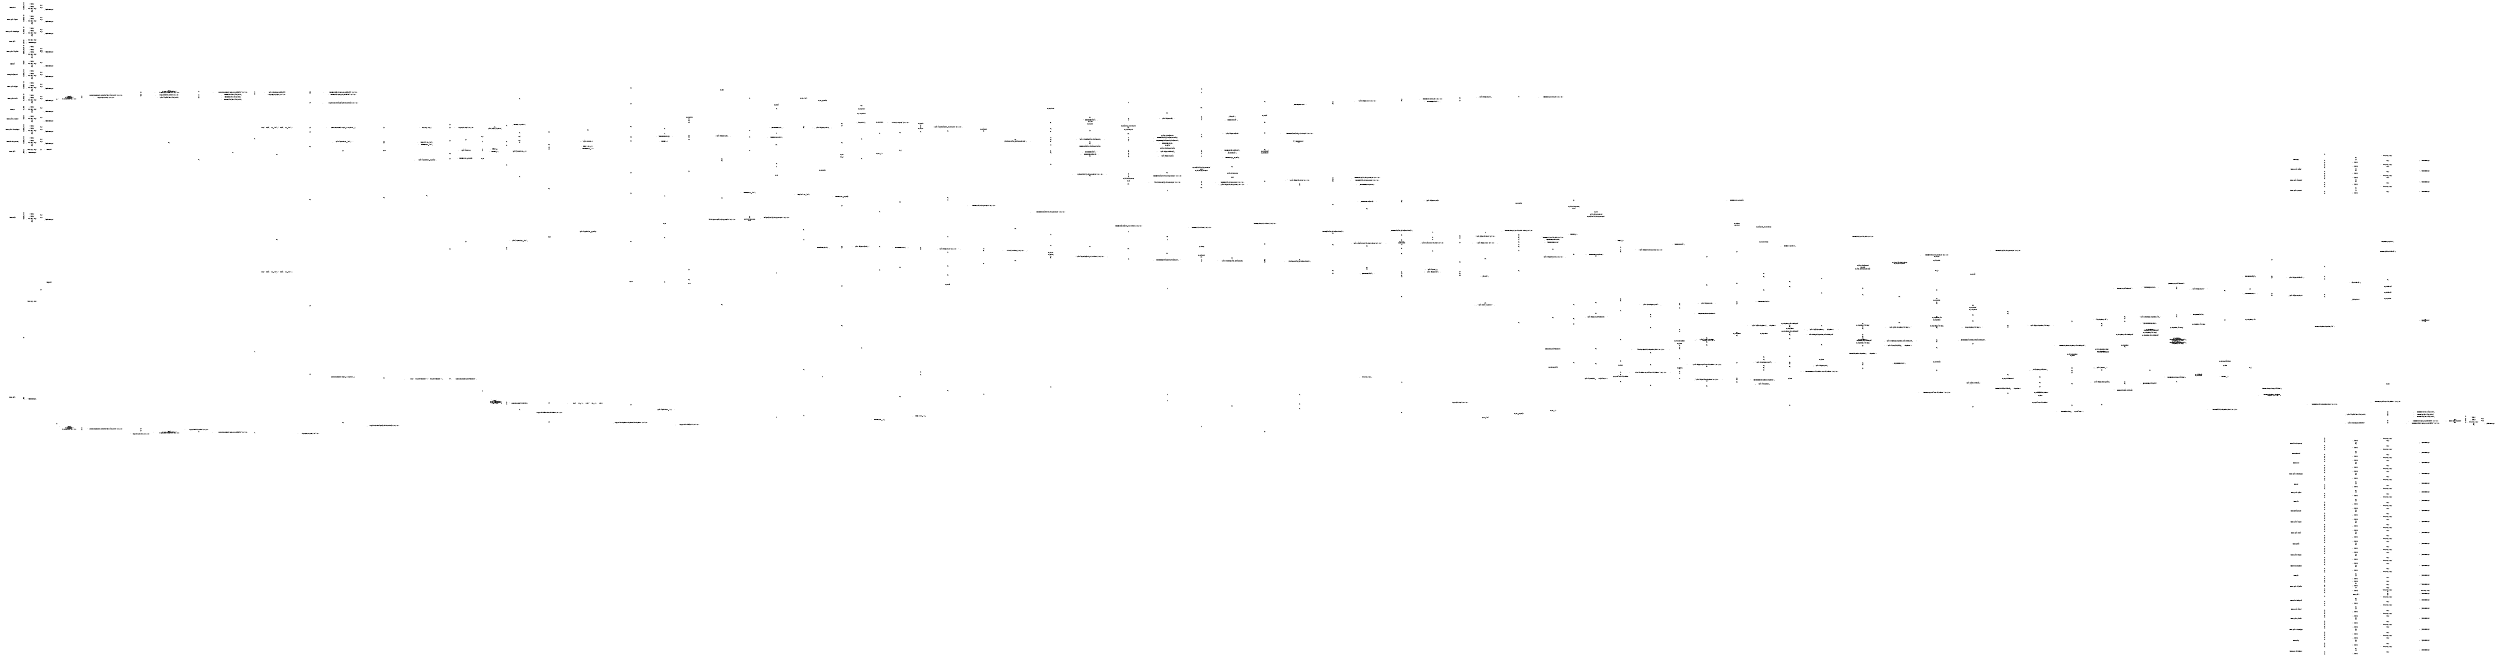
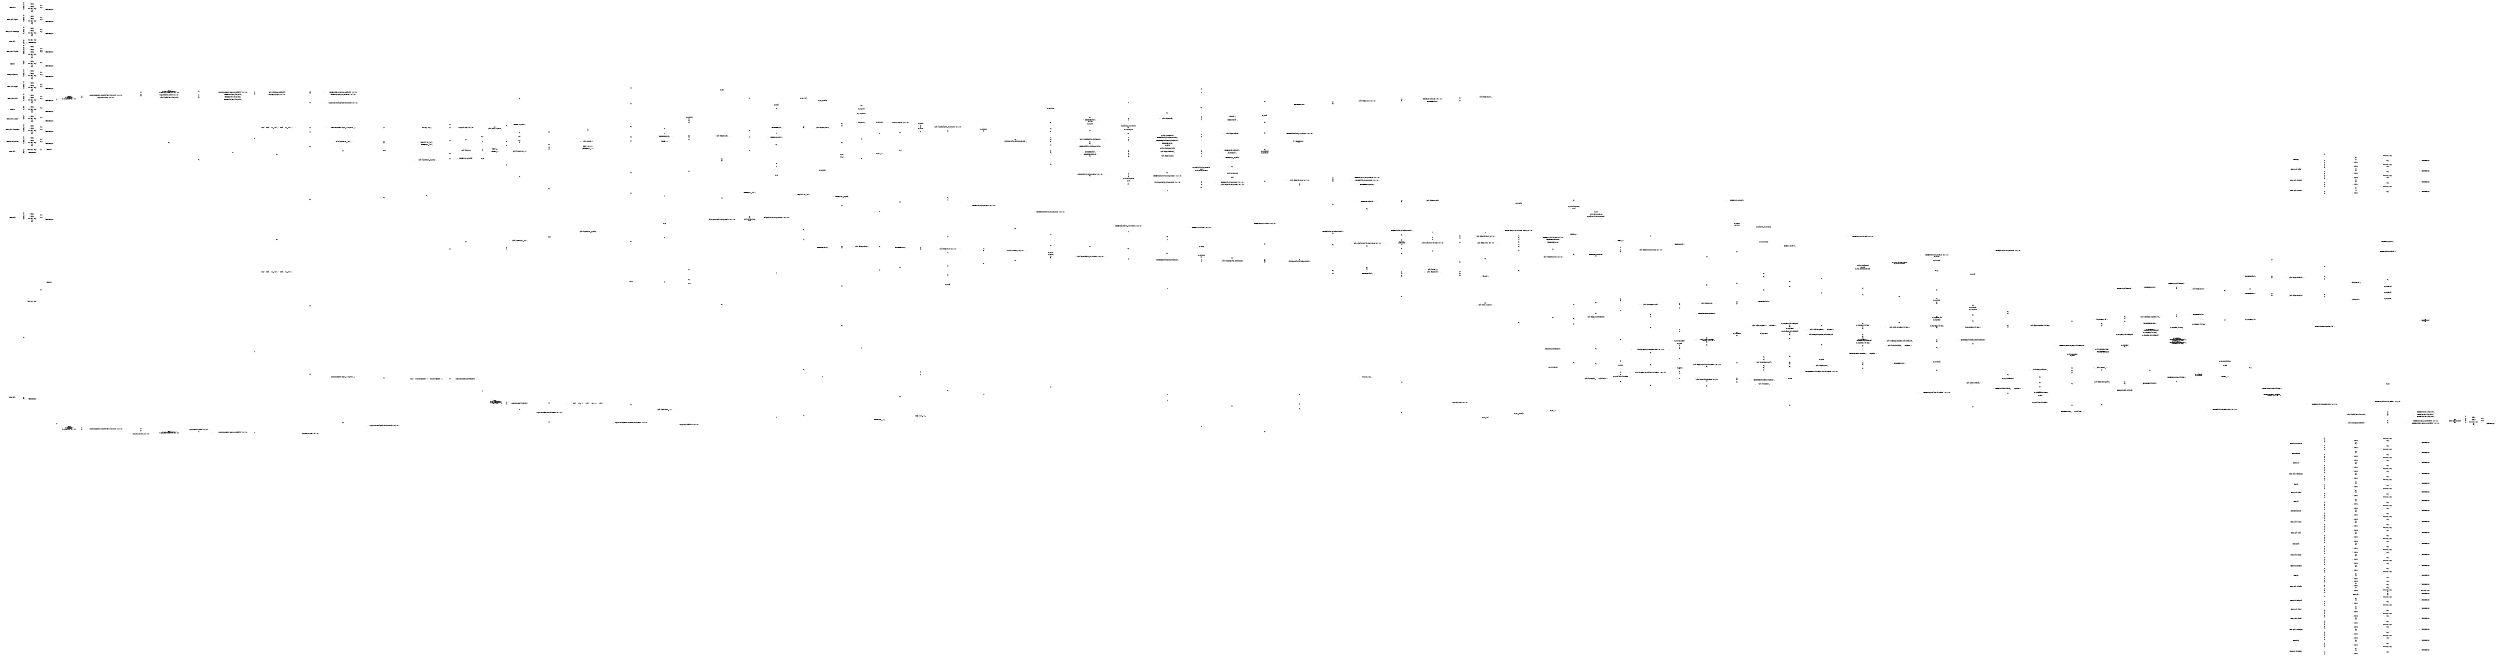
node "<(IDENTIFIER,entry,std::move(entry.nodes))<SUB>12</SUB>>": removed
edge "<(<operator>.fieldAccess,blink::WebNode)<SUB>9</SUB>>" -> "<(IDENTIFIER,std,std::vector<blink::WebNode)<SUB>9</SUB>>": now "<(<operator>.fieldAccess,blink::WebNode)<SUB>9</SUB>>" -> "<(IDENTIFIER,blink,std::vector<blink::WebNode)<SUB>9</SUB>>"
edge "(push_back,nodesToLog.push_back(element))" -> "<(std.move,std::move(nodesToLog))<SUB>32</SUB>>": label "DDG: nodesToLog.push_back" -> "DDG: std::move(nodesToLog)"
